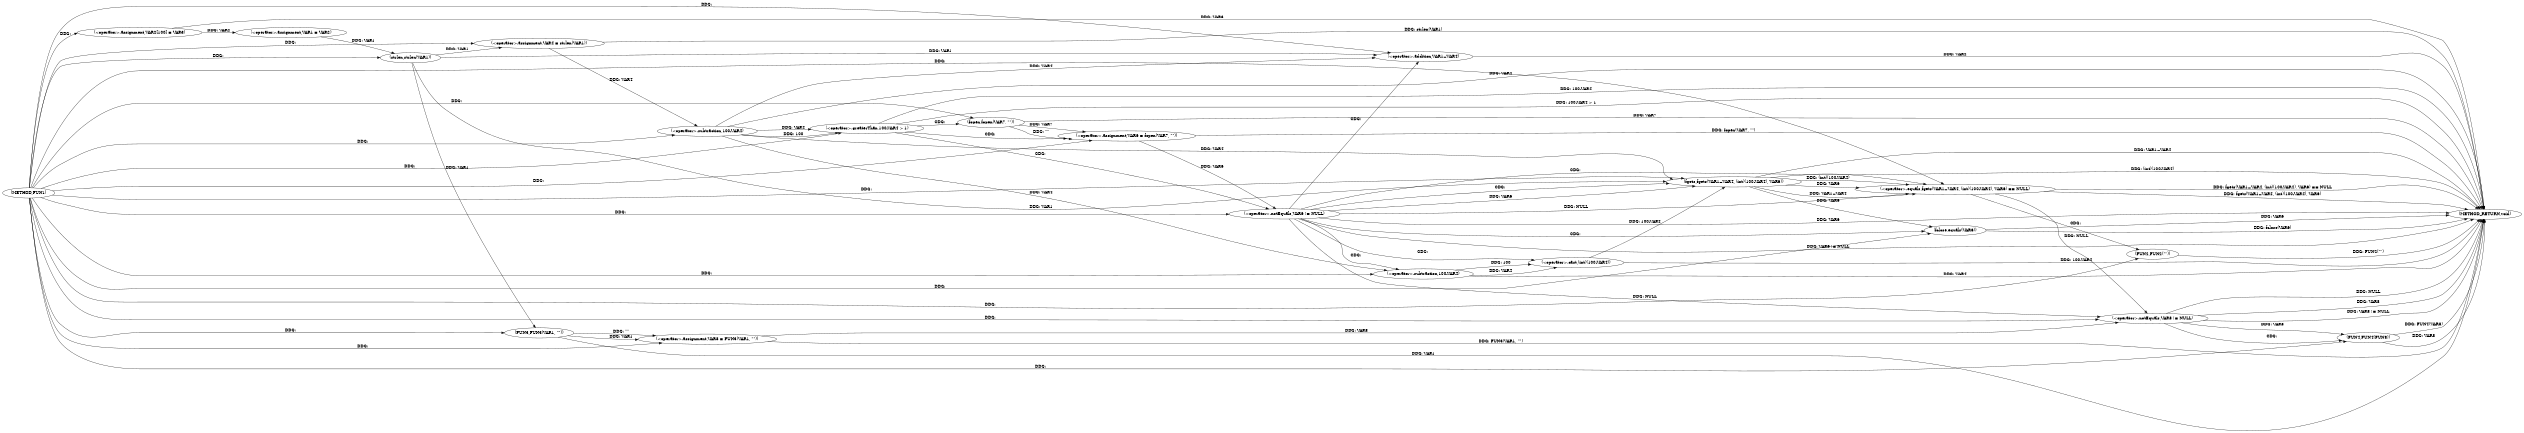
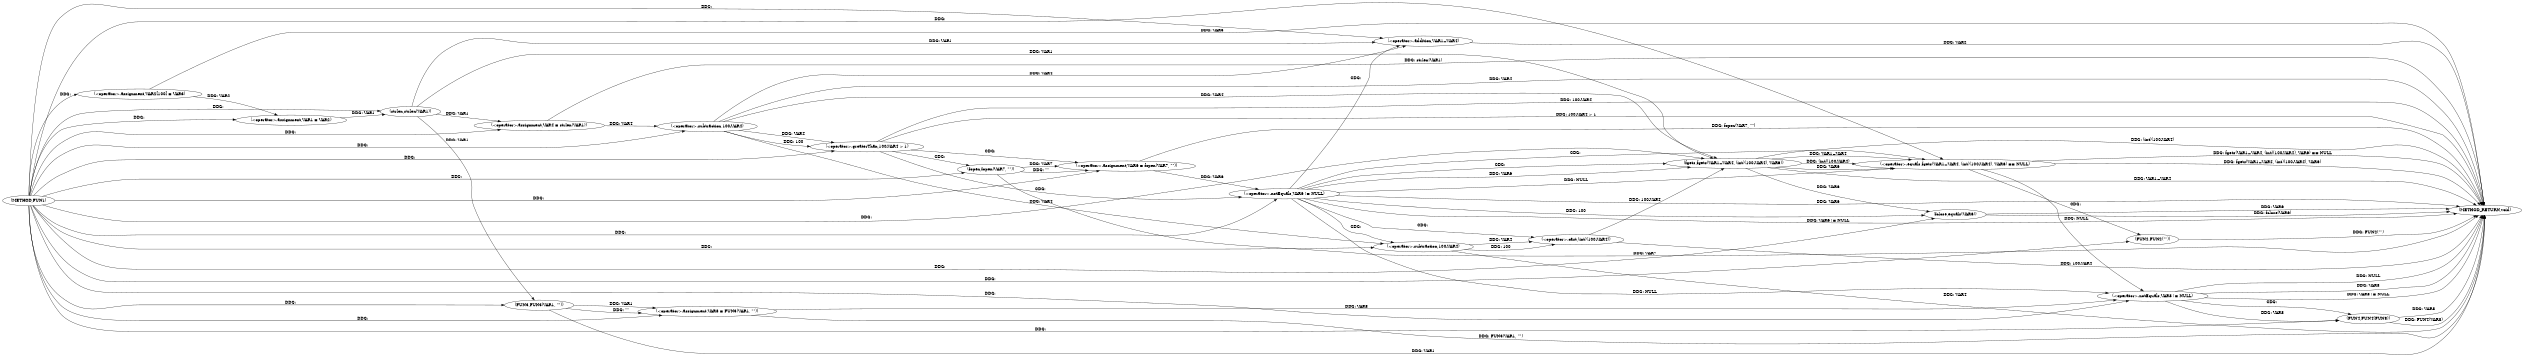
edge "(METHOD,FUN1)" -> "(<operator>.assignment,VAR1 = VAR2)": added, label "DDG:"
edge "(<operator>.notEquals,VAR6 != NULL)" -> "(fclose,equals(VAR6))": label "CDG: " -> "DDG: 100"
